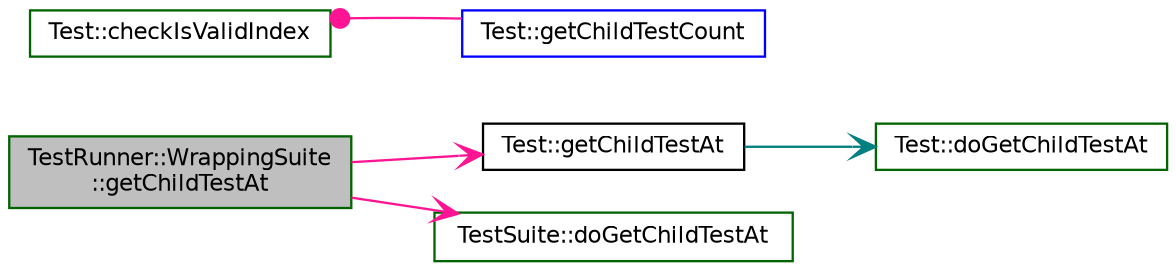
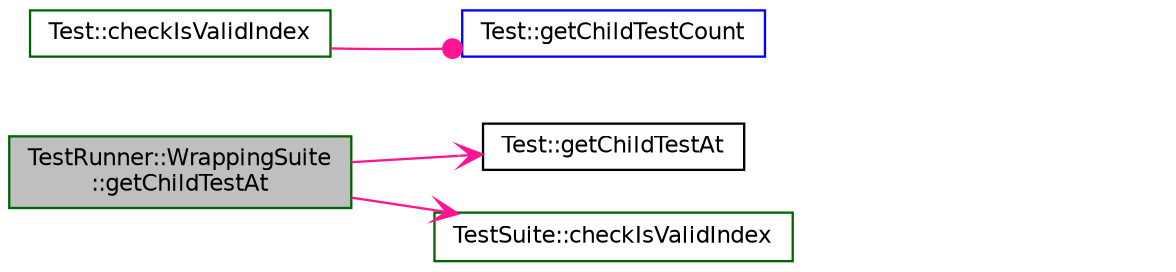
edge "Test::getChildTestCount" -> "Test::checkIsValidIndex": reversed
node "Test::doGetChildTestAt": removed
node "TestSuite::doGetChildTestAt": label "TestSuite::doGetChildTestAt" -> "TestSuite::checkIsValidIndex"
